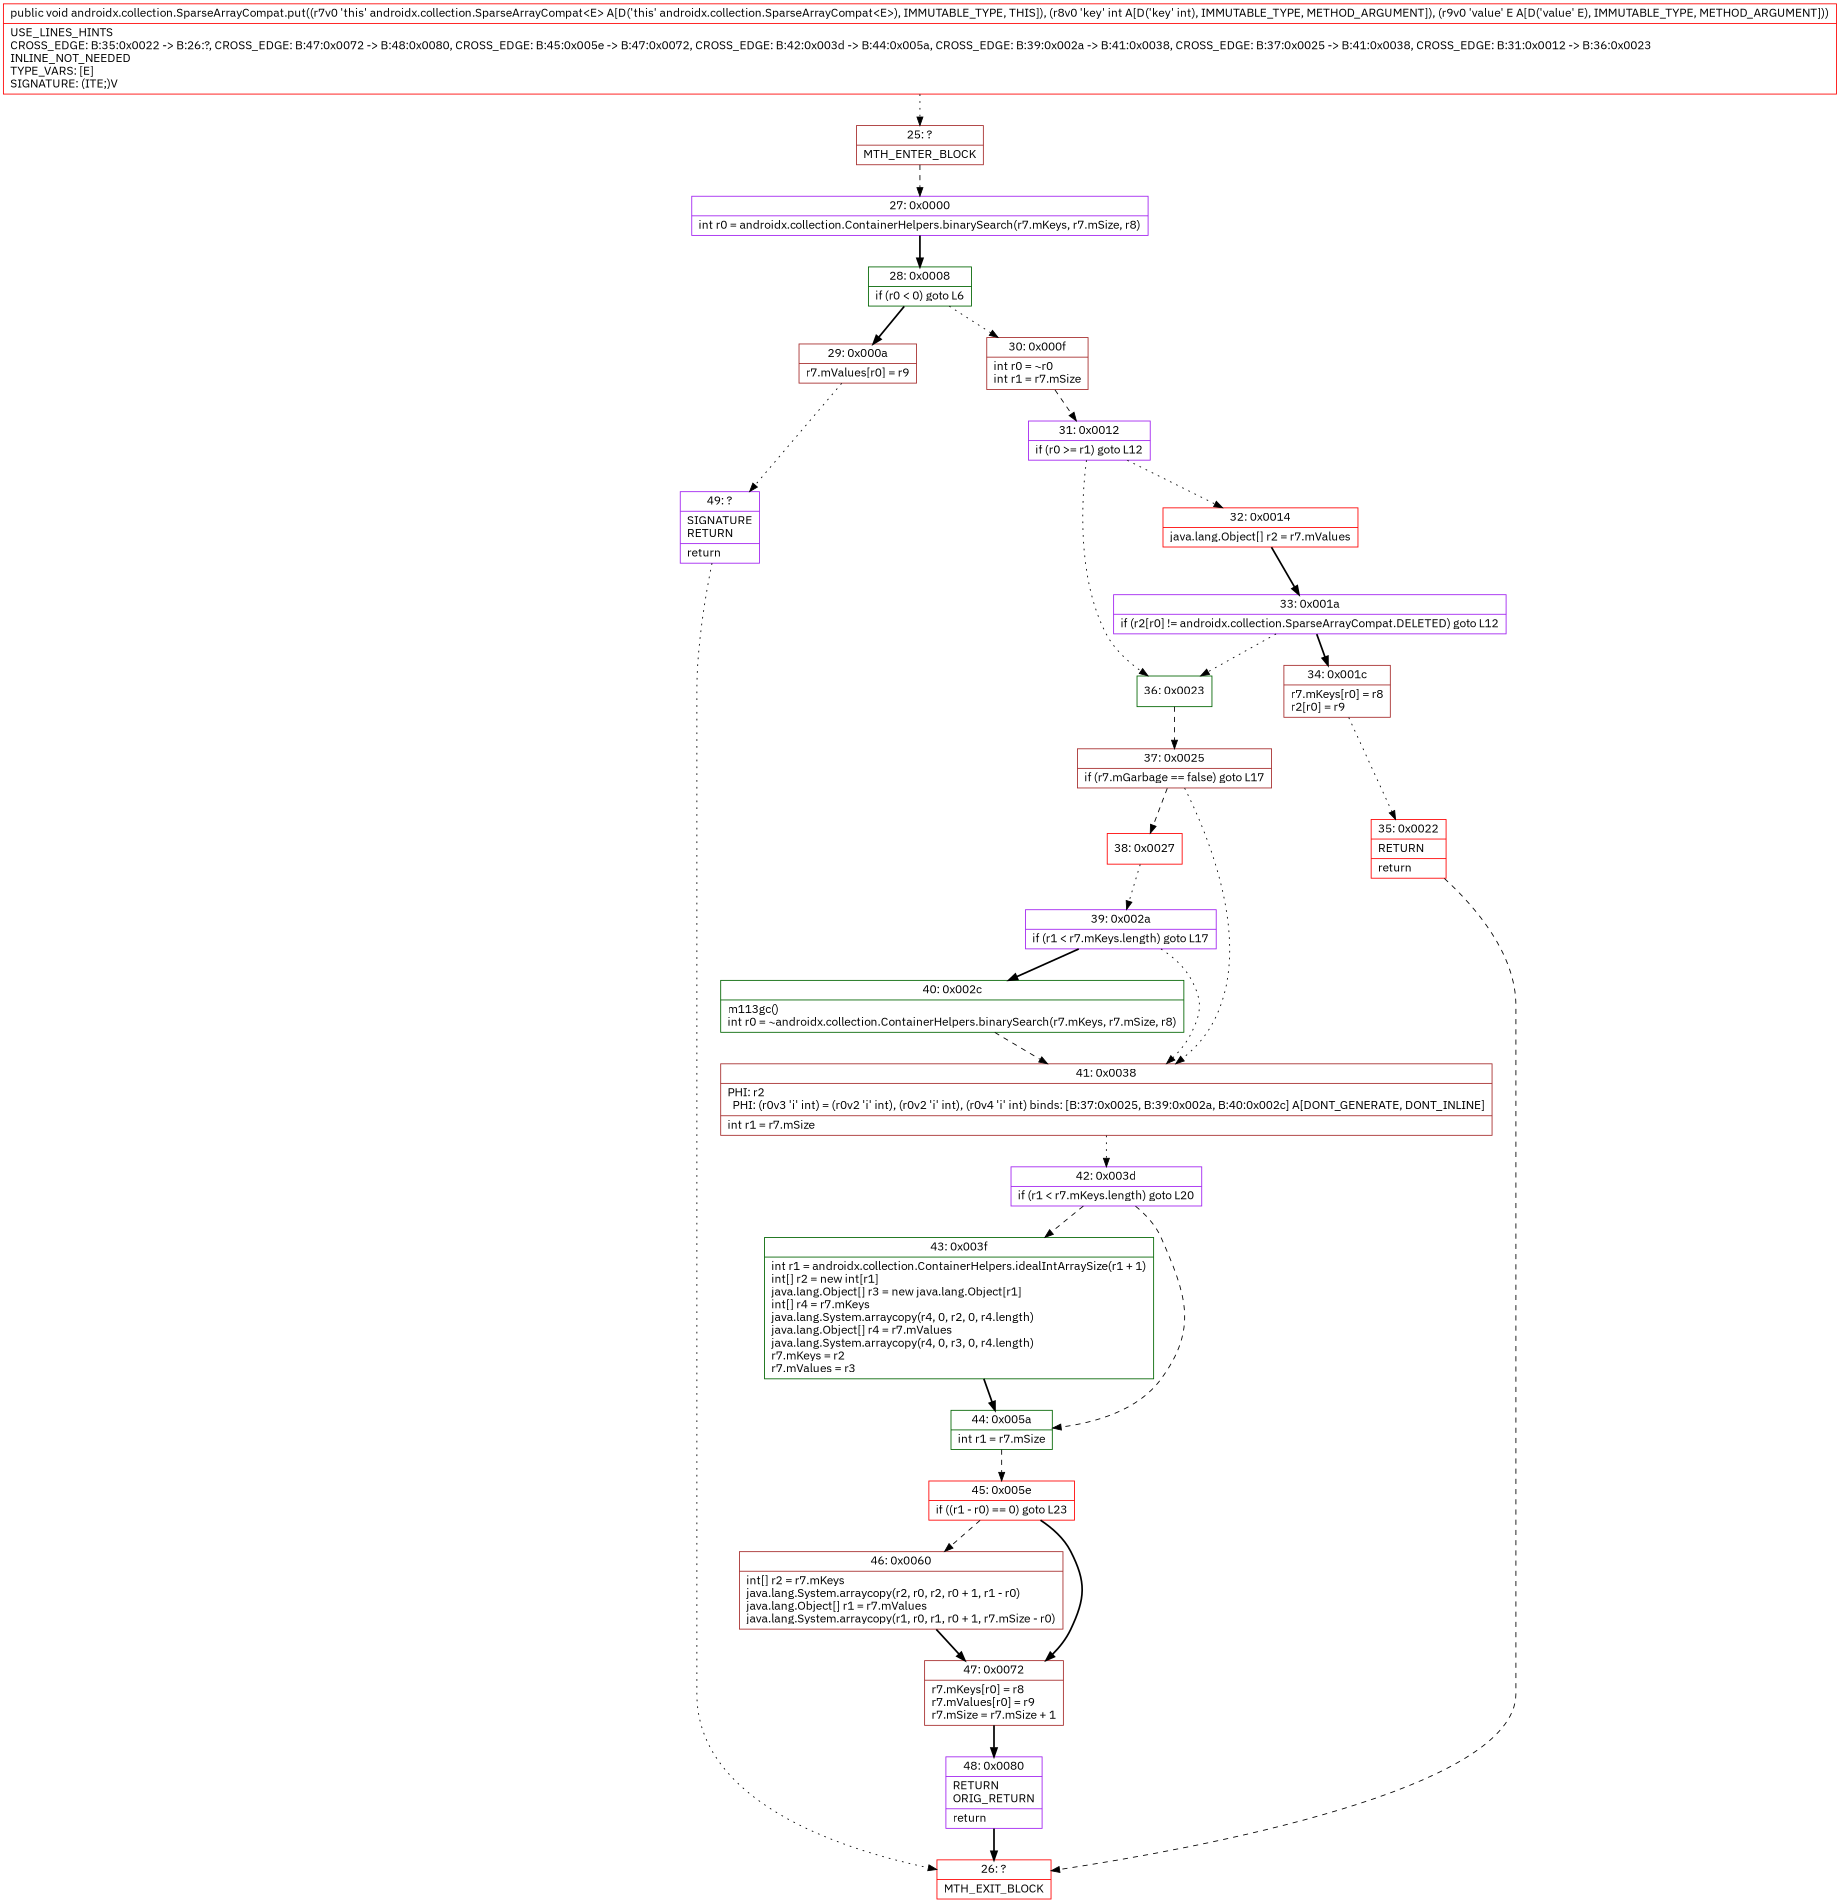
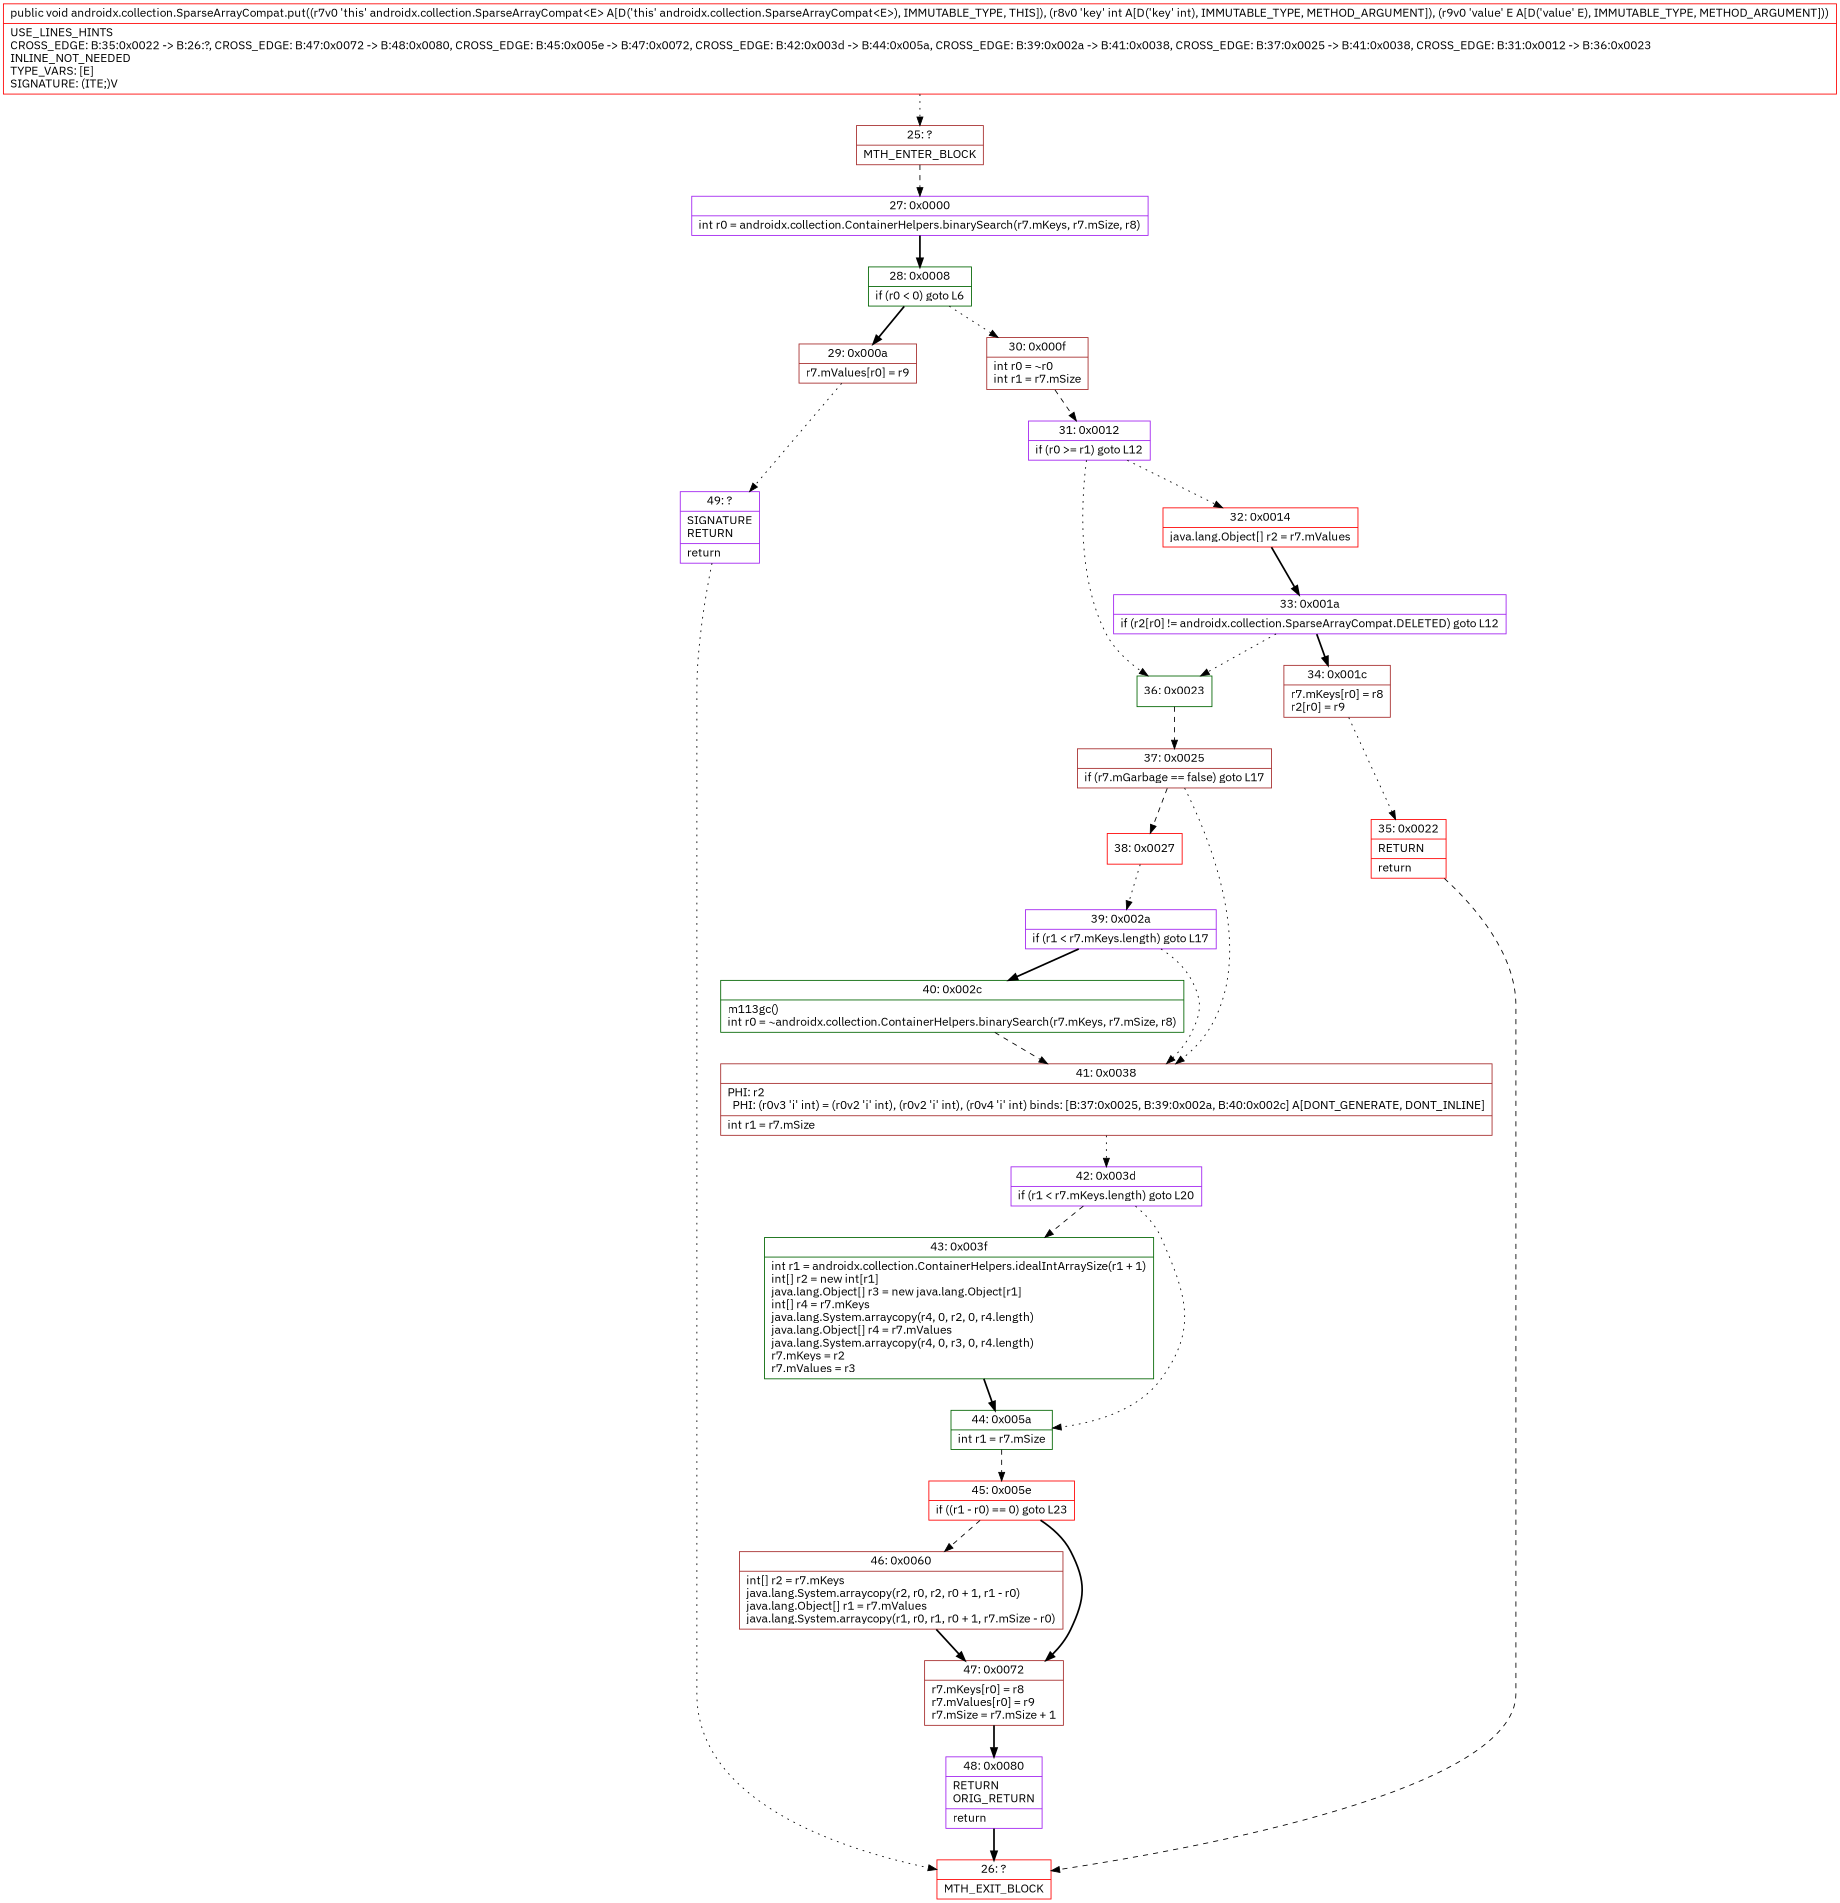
edge "42: 0x003d" -> "44: 0x005a": style dashed -> dotted
